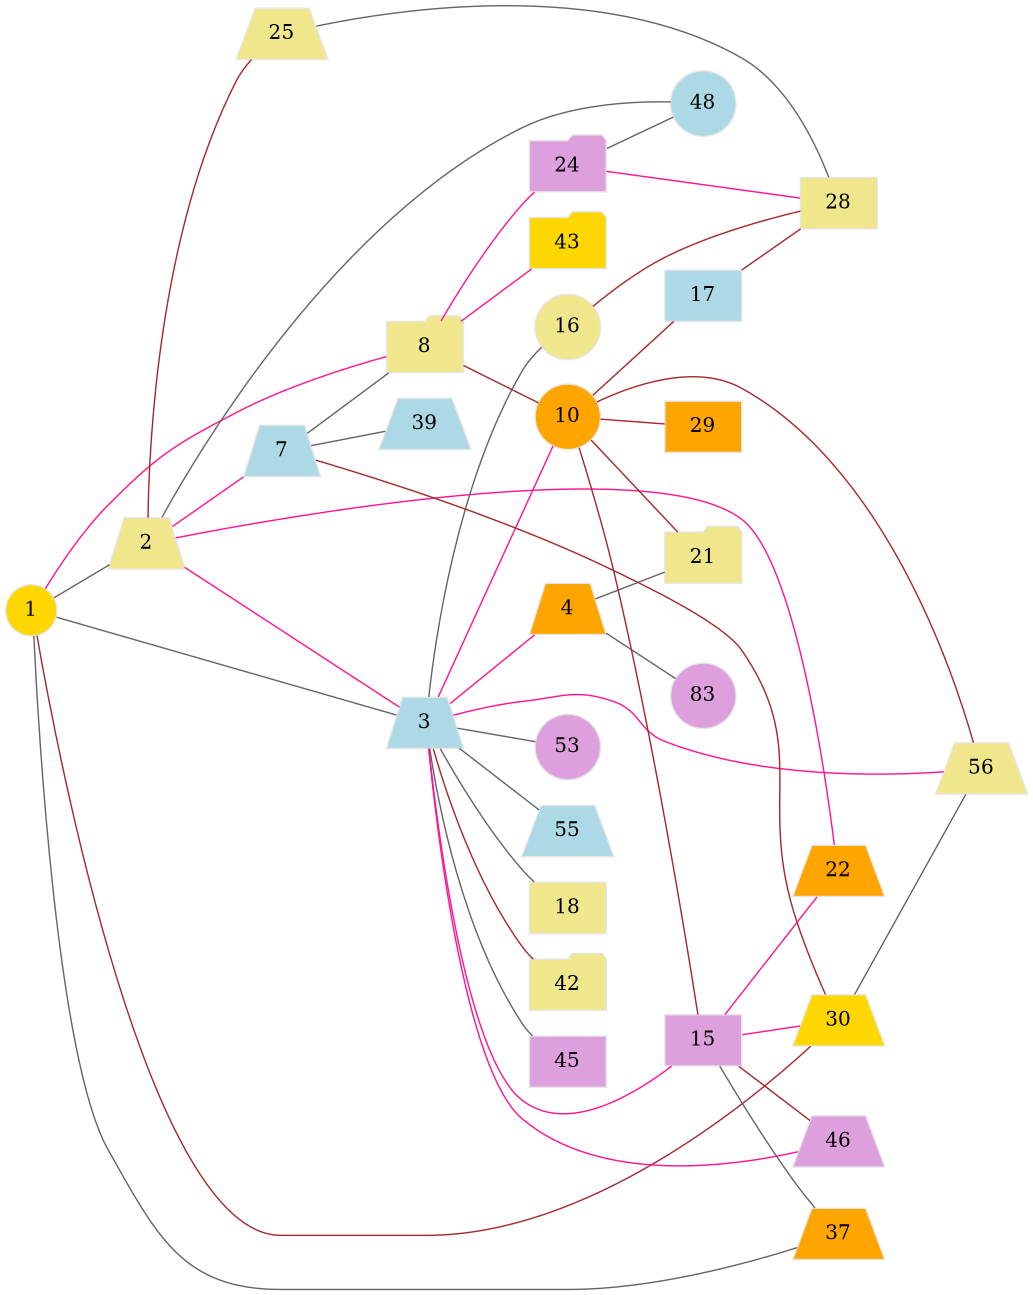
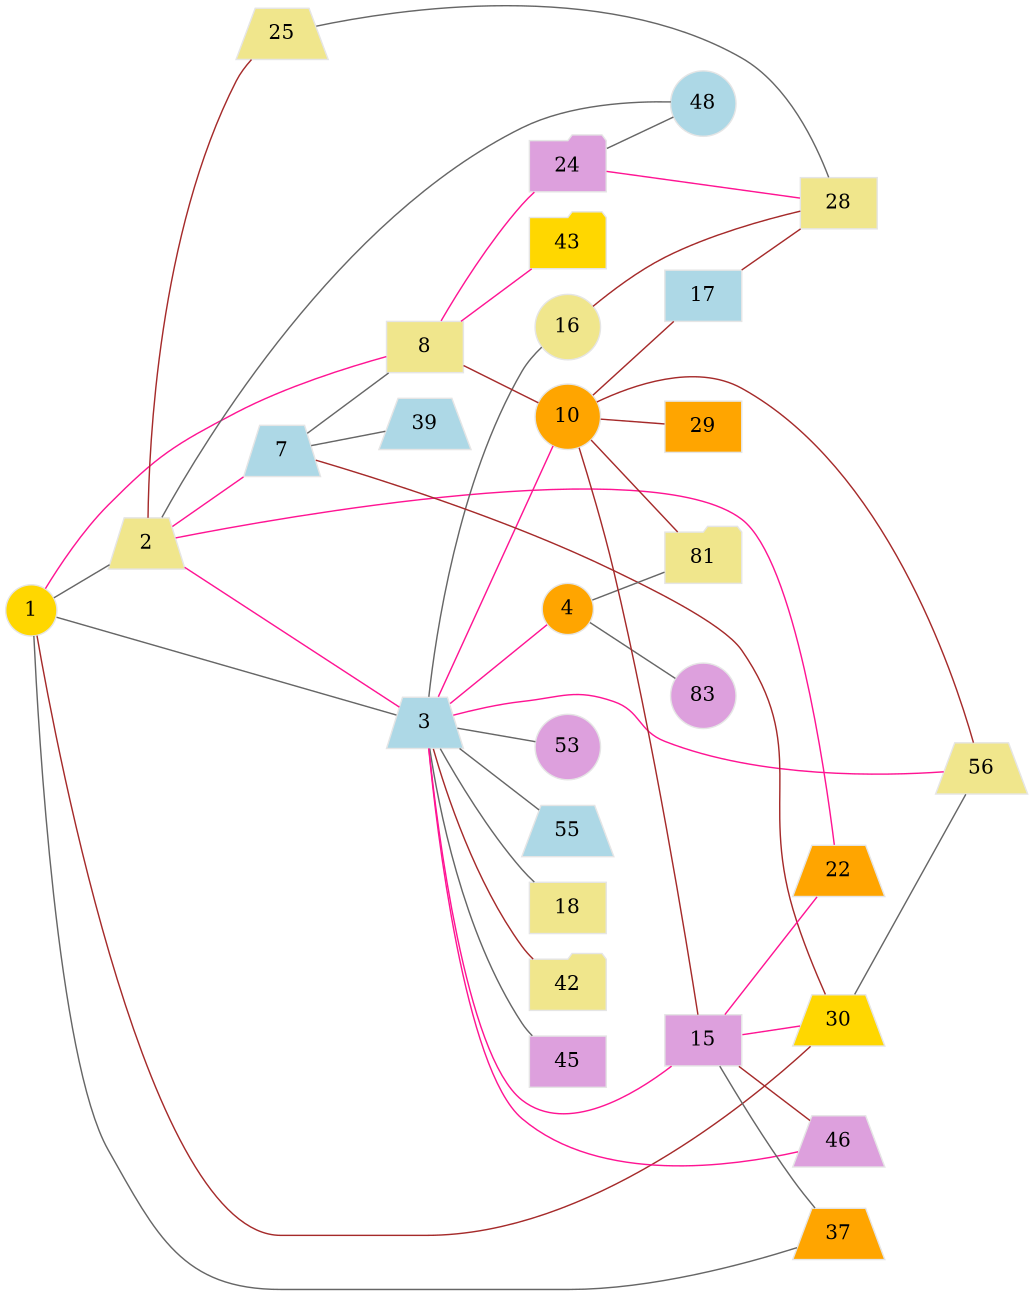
node "8": shape folder -> box
node "21": label "21" -> "81"
node "4": shape trapezium -> circle
